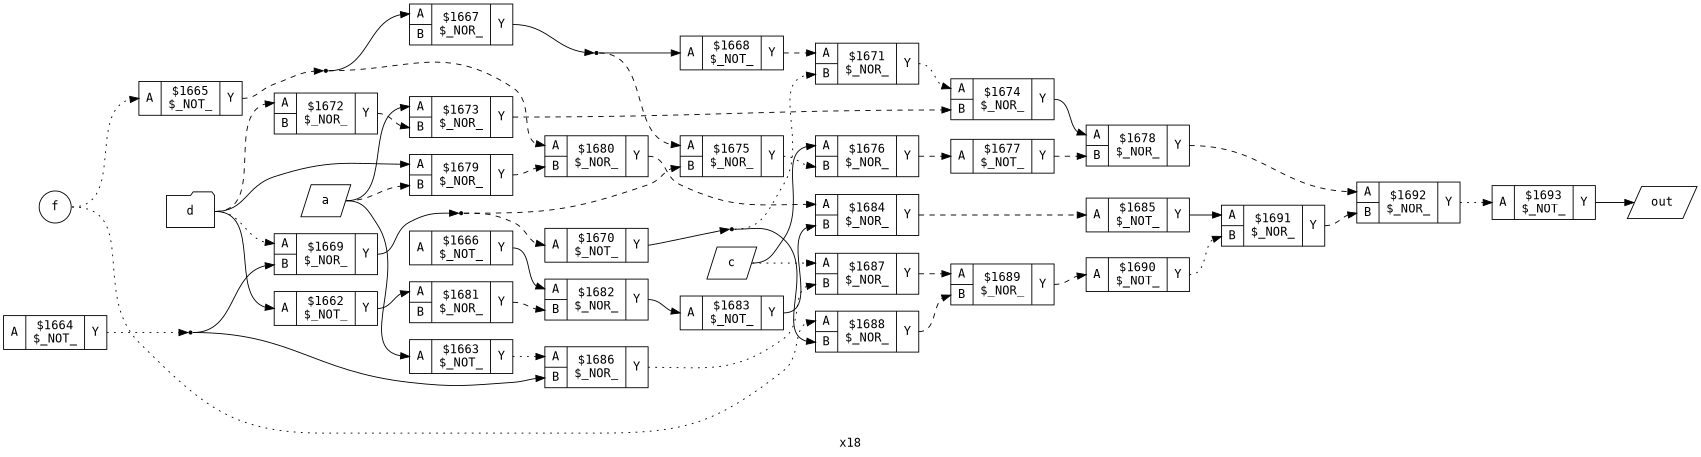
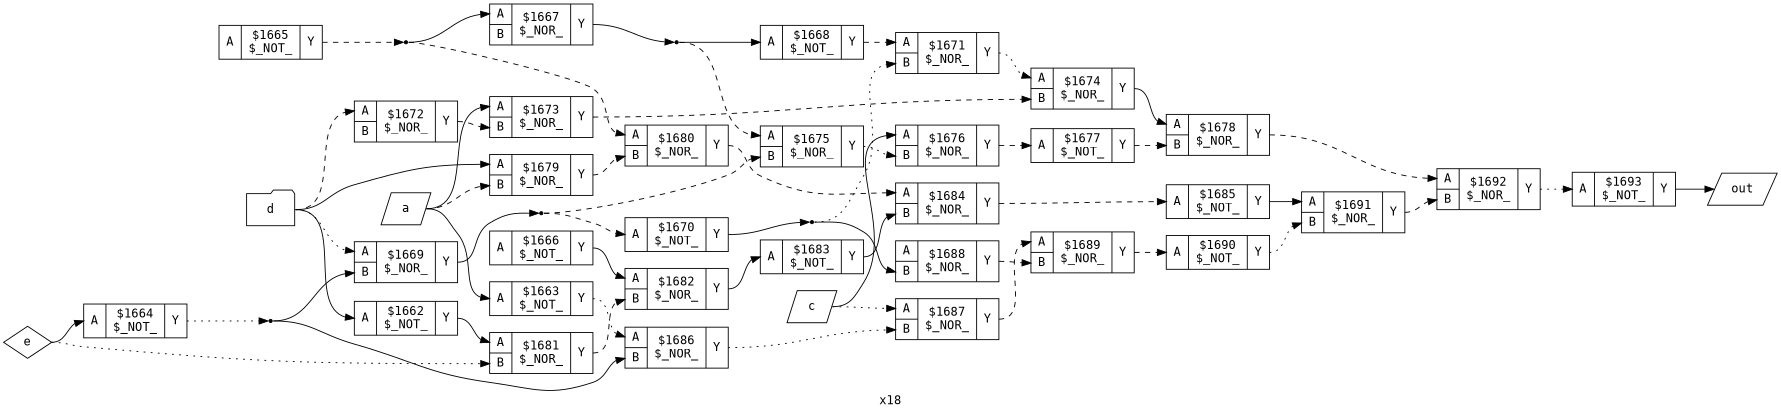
node "f": removed
node "e": added
